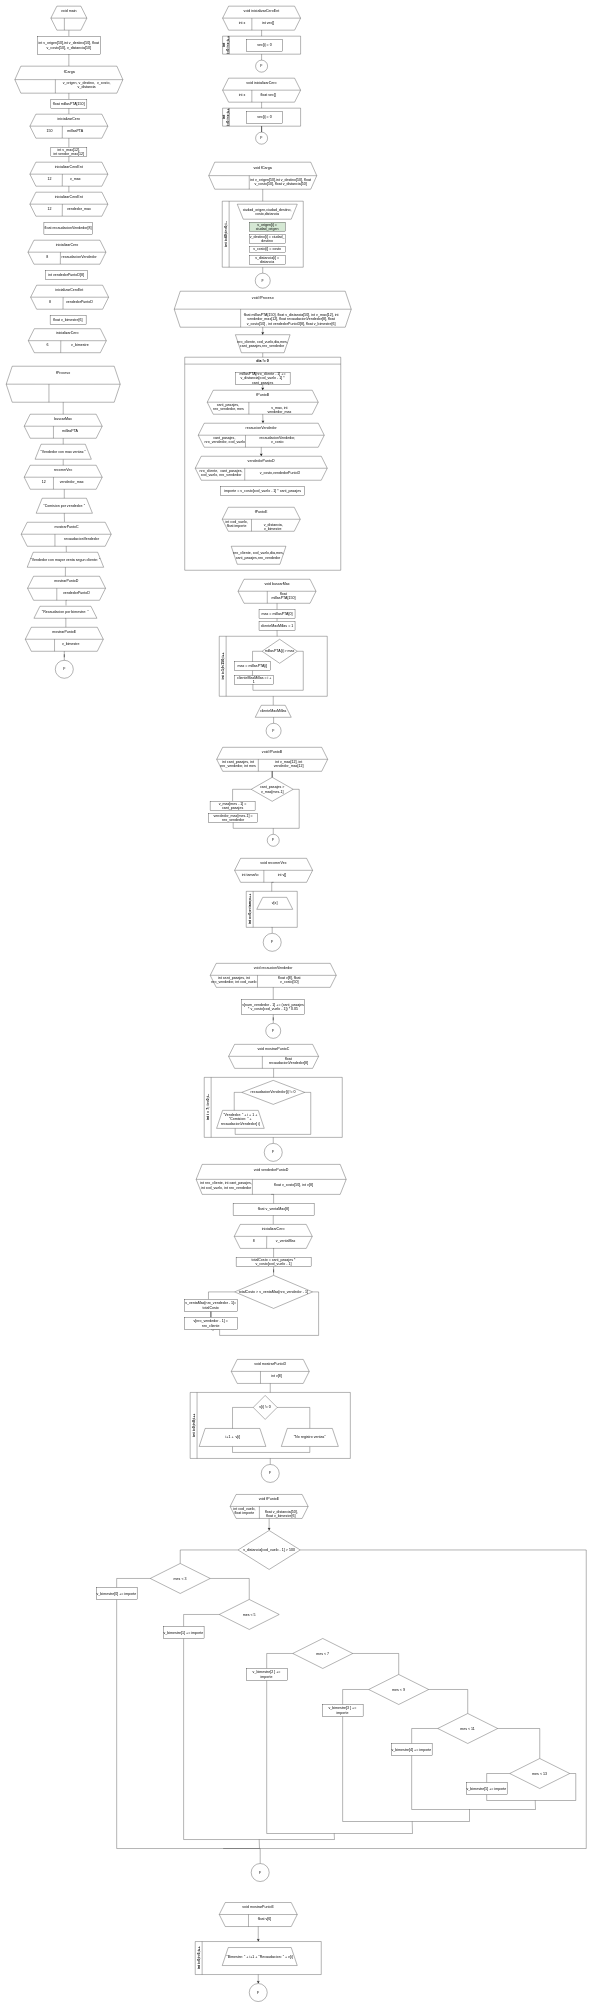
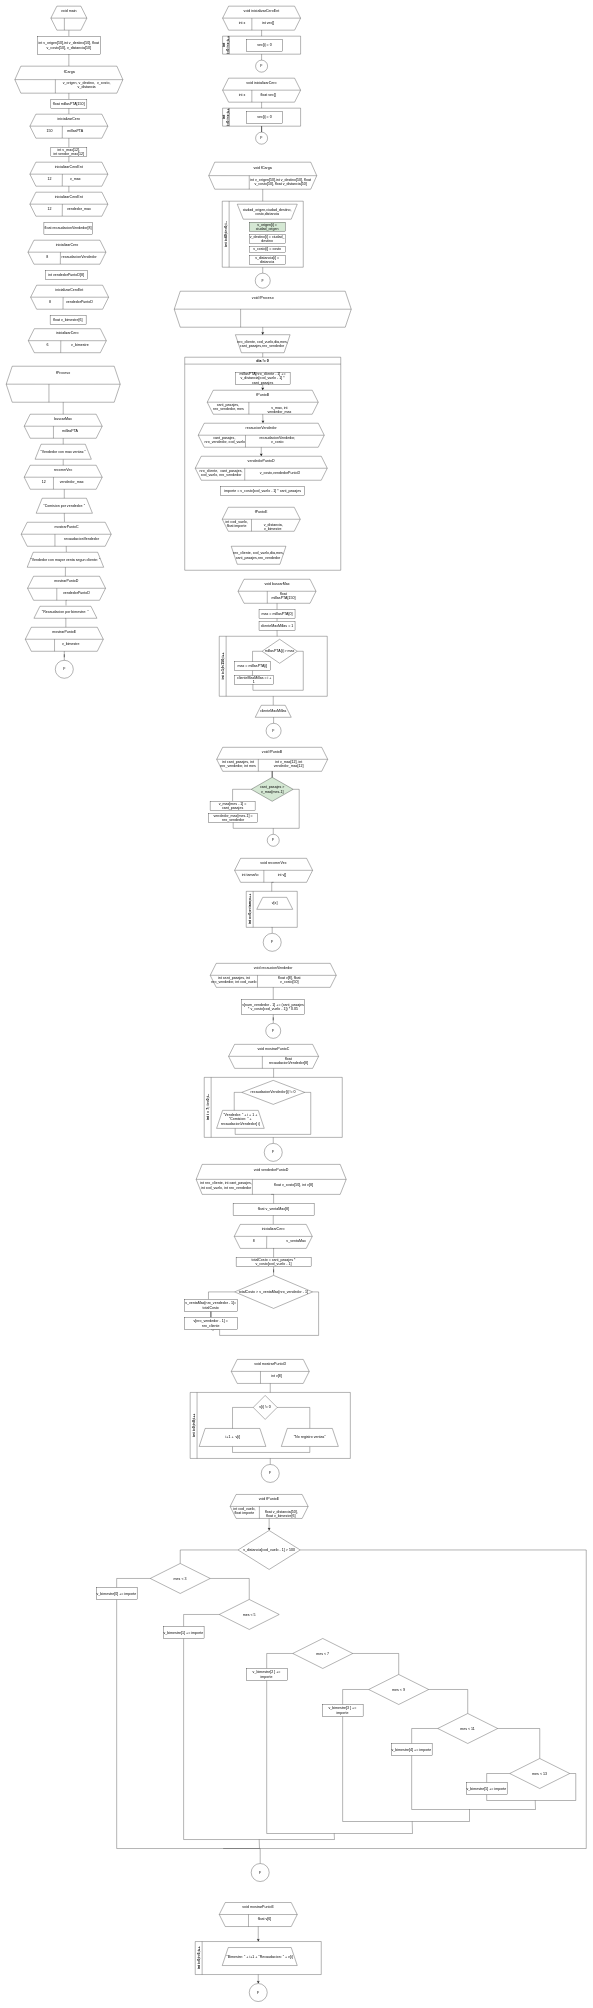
node "float millasPTA[150], float v_distancia[50], int v_max[12], int vendedor_max[12], float recaudacionVendedor[8], float v_costo[50] , int vendedorPuntoD[8], float v_bimestre[6]": removed
node "cant_pasajes > v_max[mes-1]": fillcolor #ffffff -> #d5e8d4
node "v_ventaMax": moved (285, 1241) -> (296, 1241)
